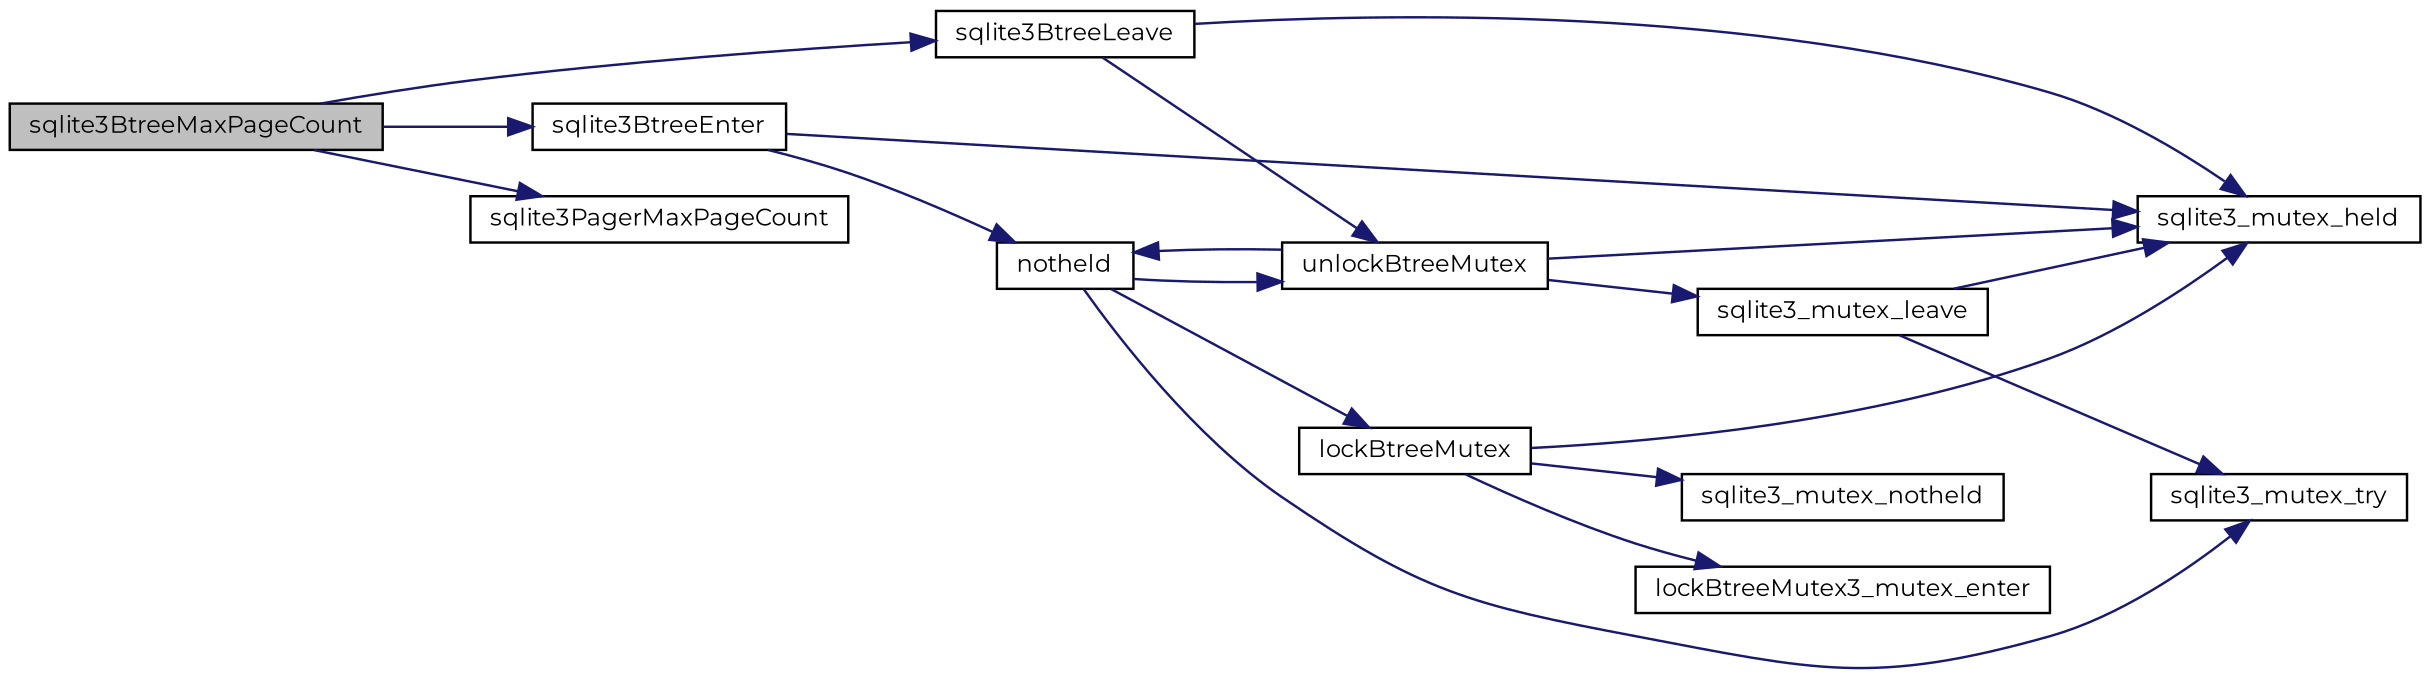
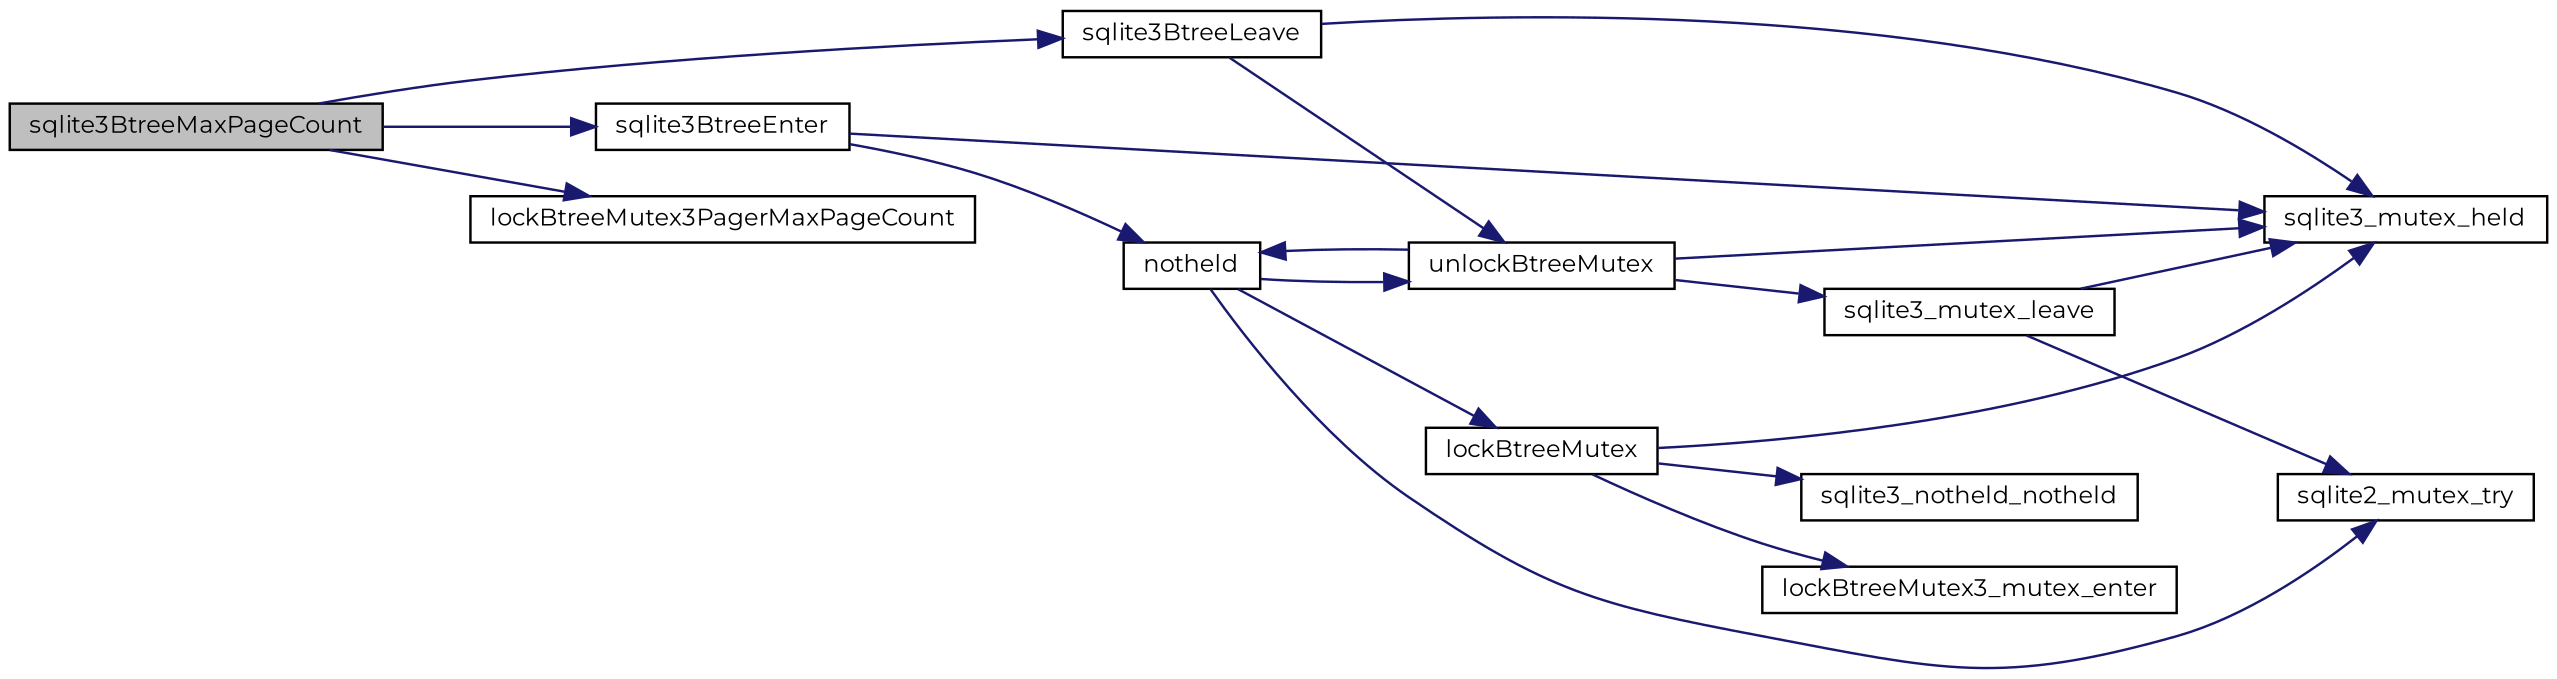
node "sqlite3PagerMaxPageCount": label "sqlite3PagerMaxPageCount" -> "lockBtreeMutex3PagerMaxPageCount"
node "sqlite3_mutex_notheld": label "sqlite3_mutex_notheld" -> "sqlite3_notheld_notheld"
node "sqlite3_mutex_try": label "sqlite3_mutex_try" -> "sqlite2_mutex_try"
